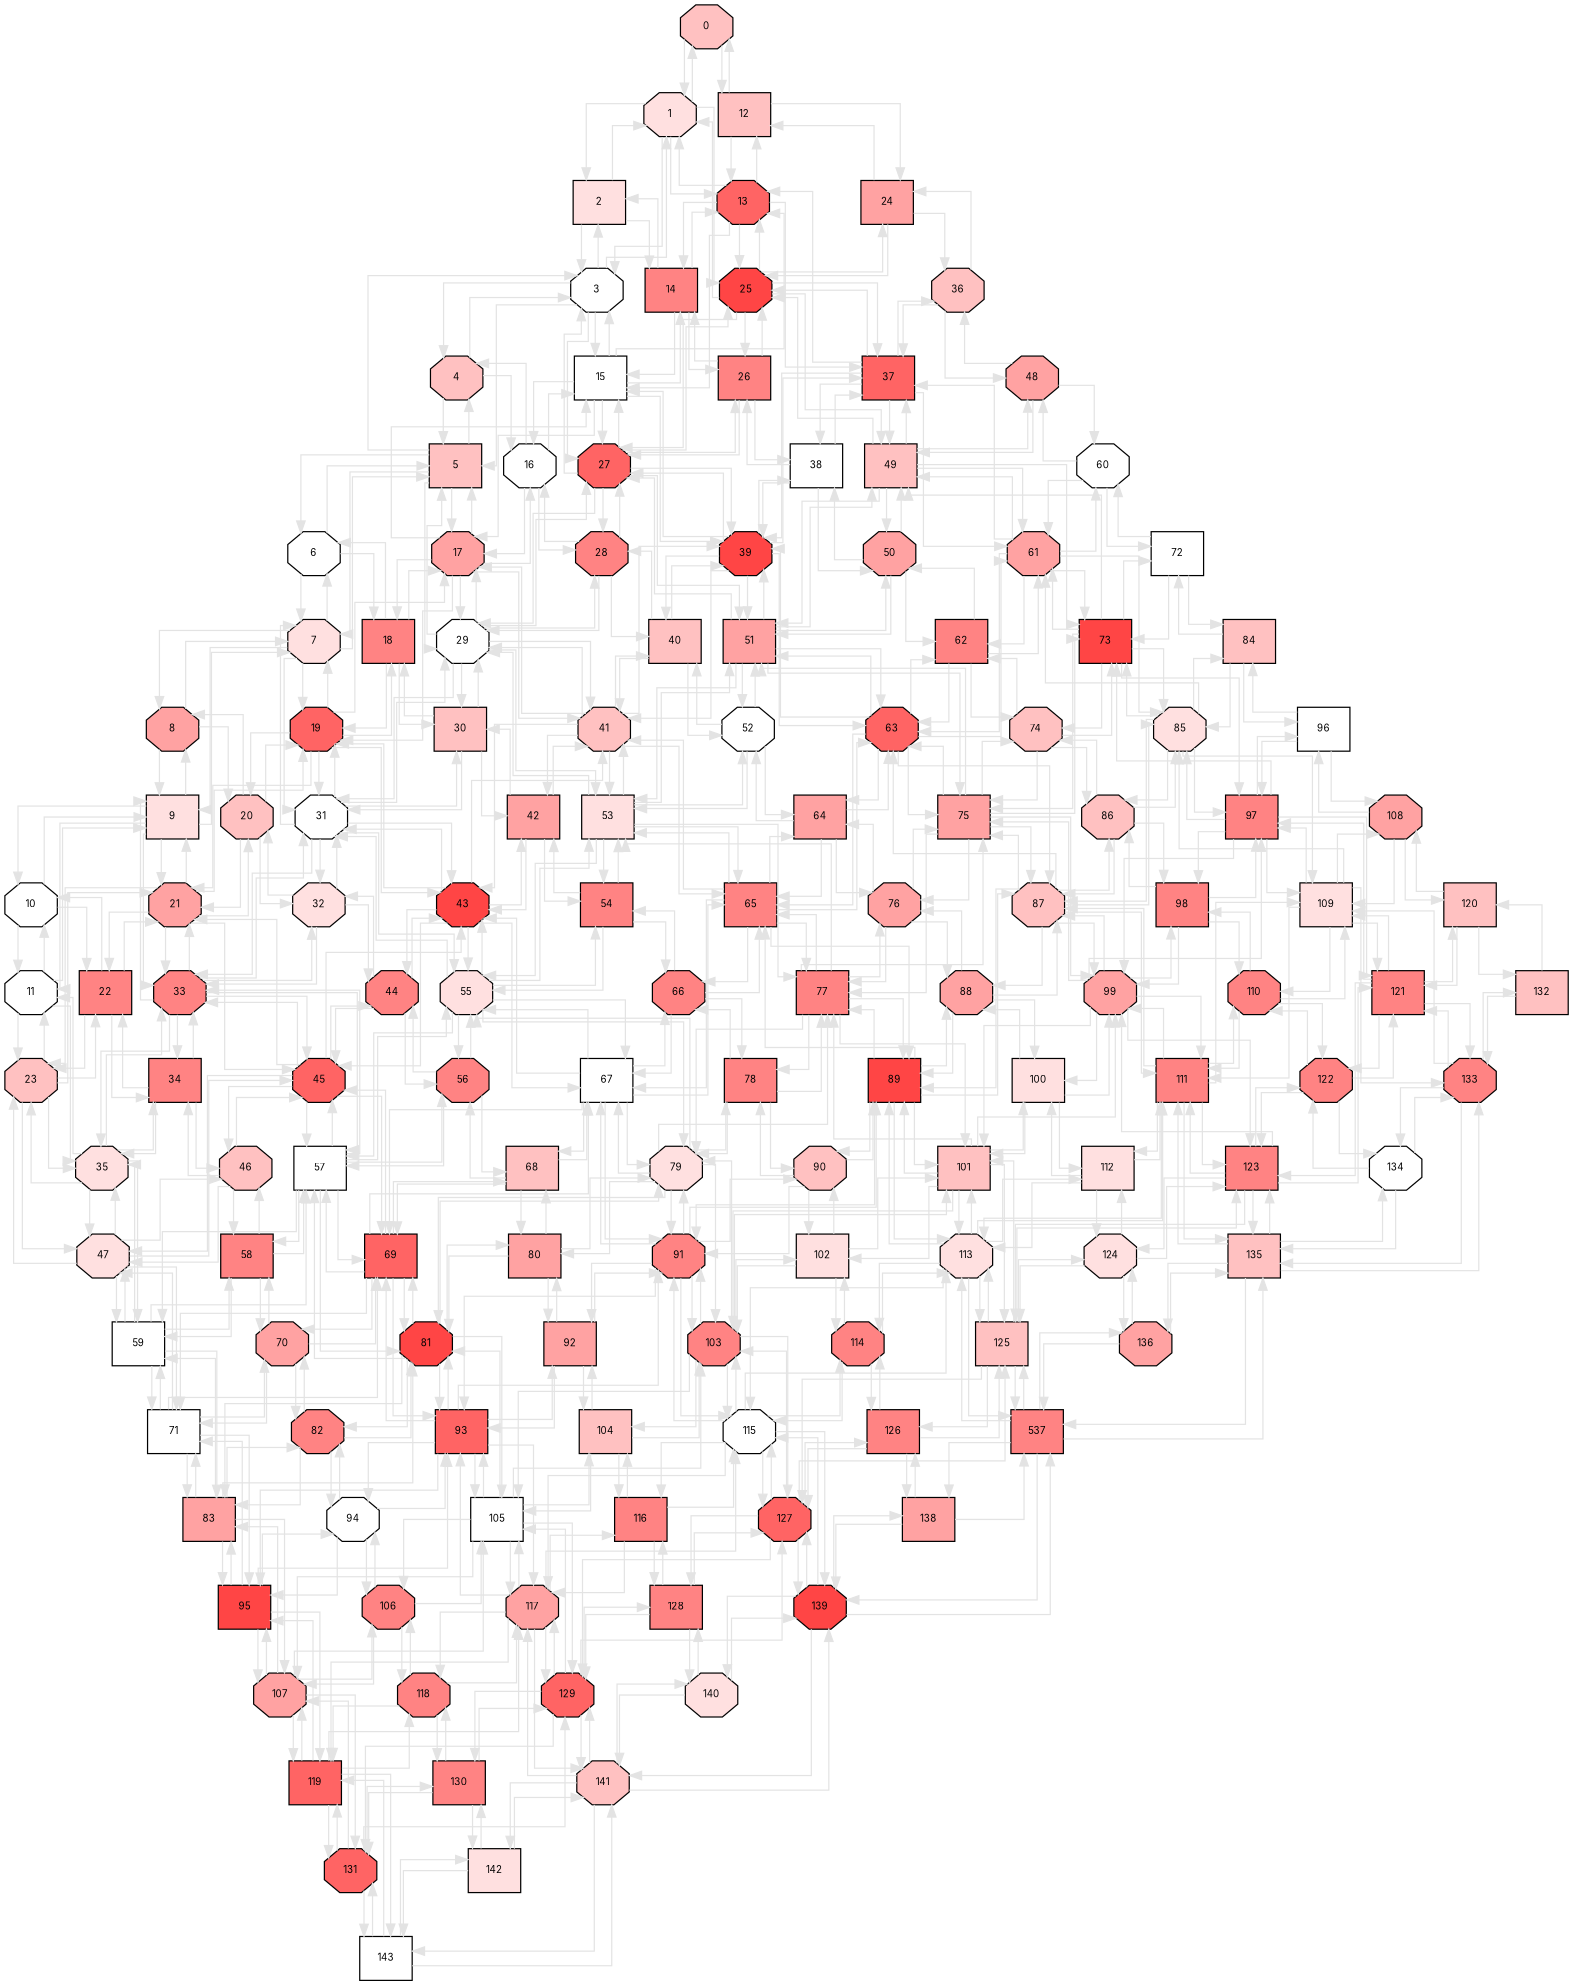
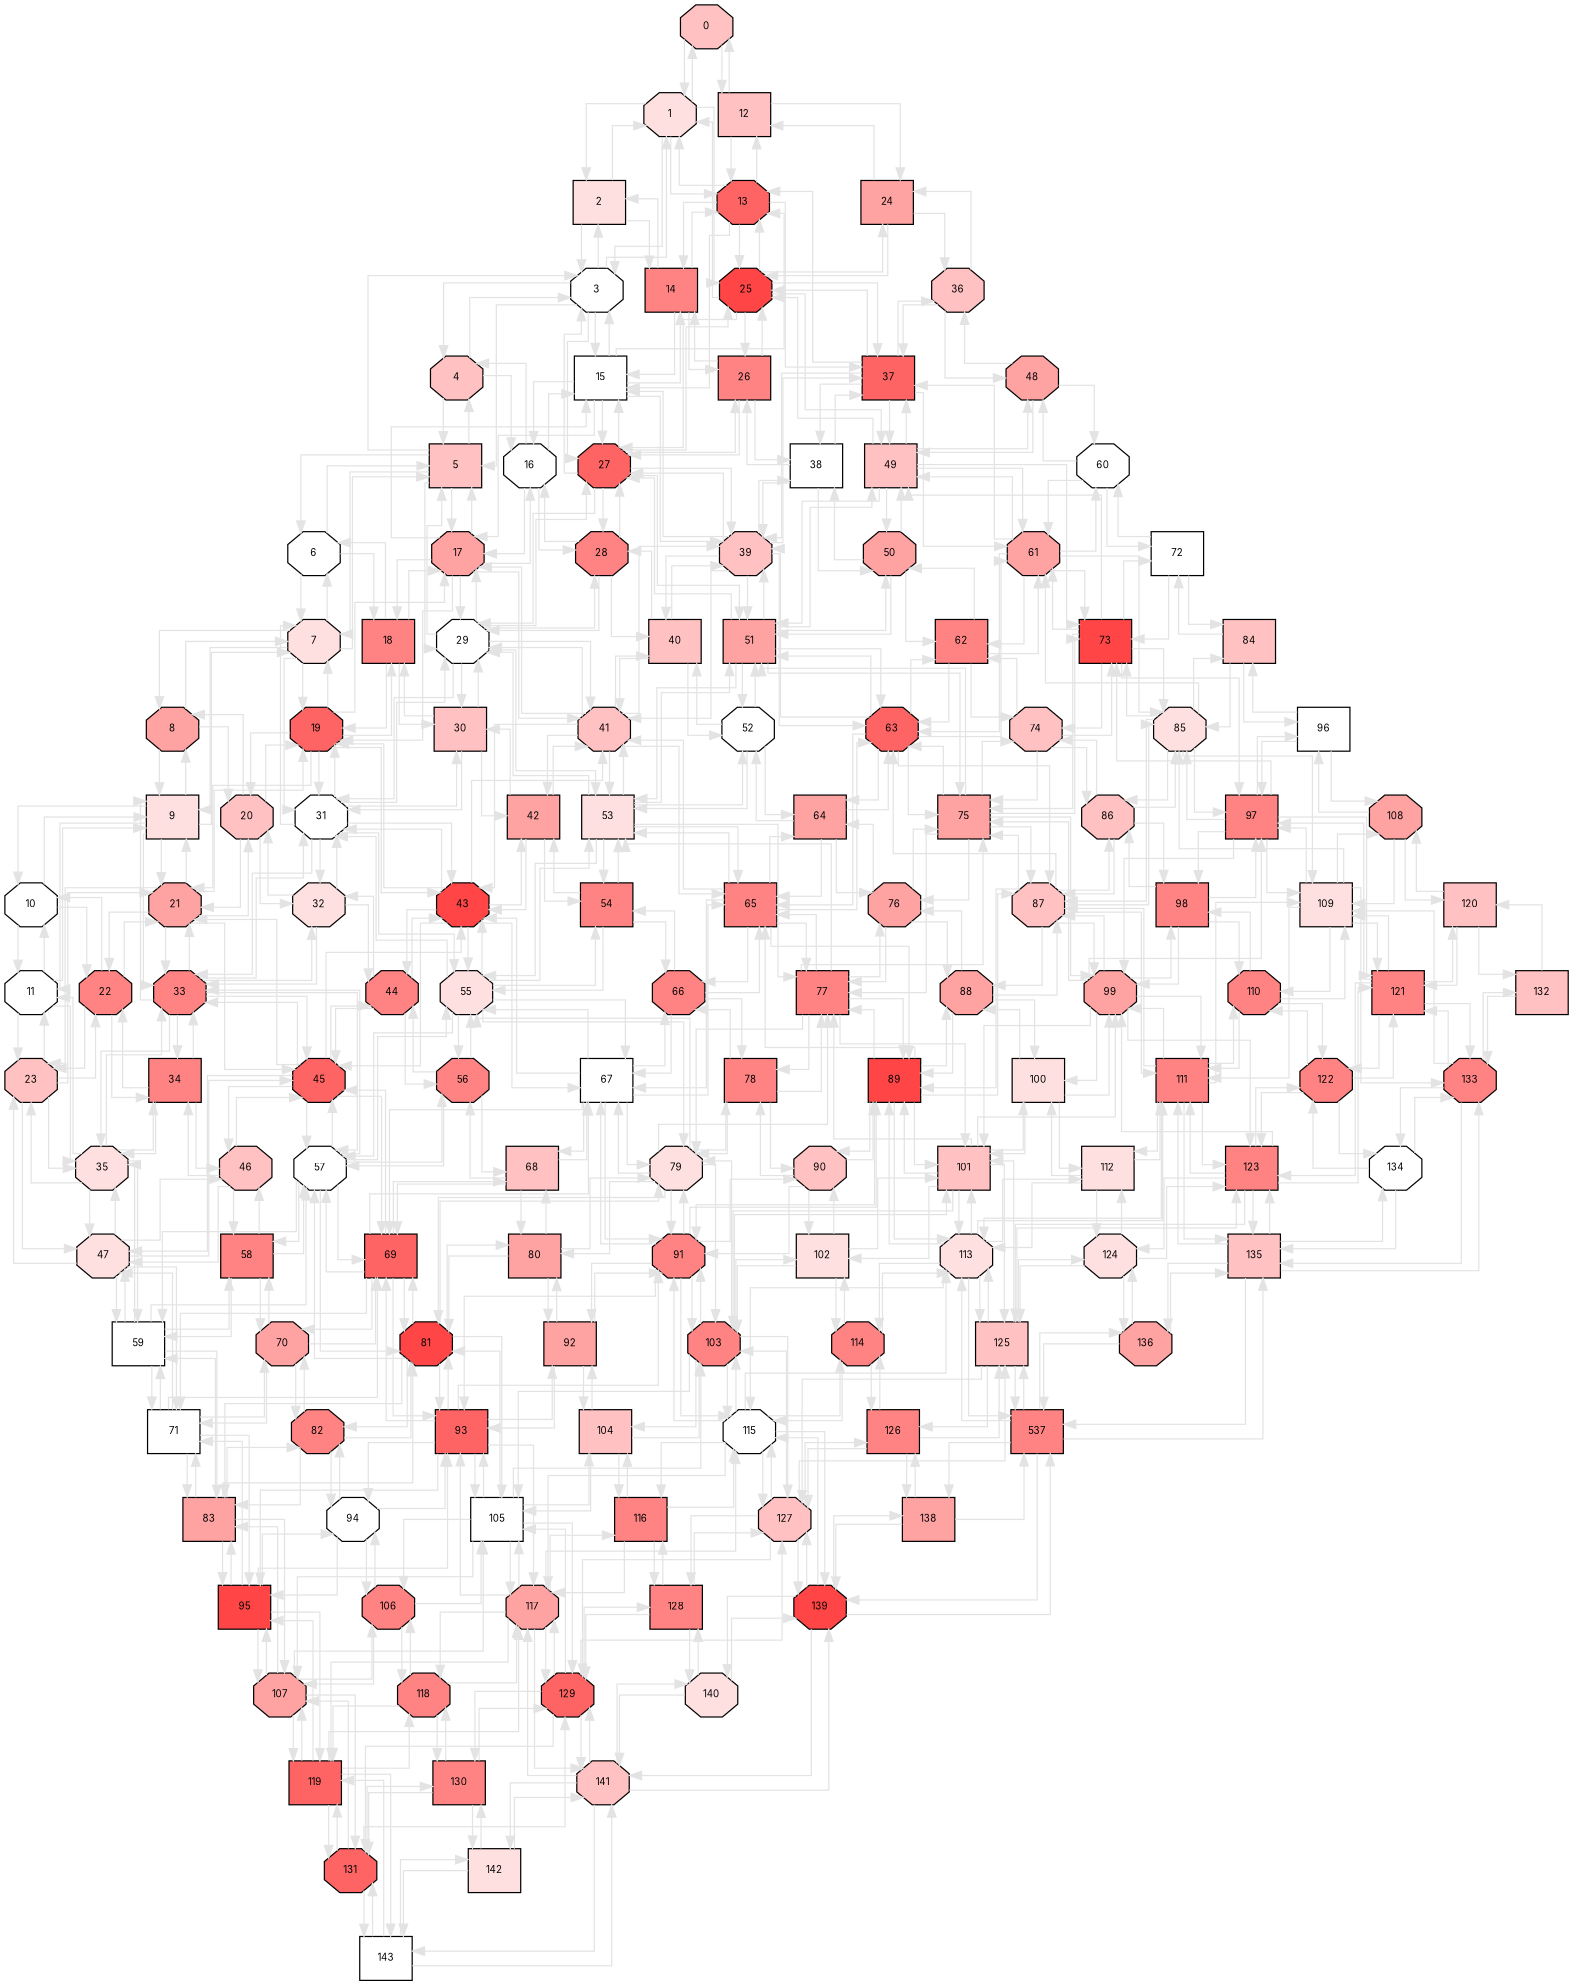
node "39": fillcolor #ff4545 -> #ffc1c1
node "22": shape box -> octagon
node "57": shape box -> octagon
node "127": fillcolor #ff6464 -> #ffc1c1
